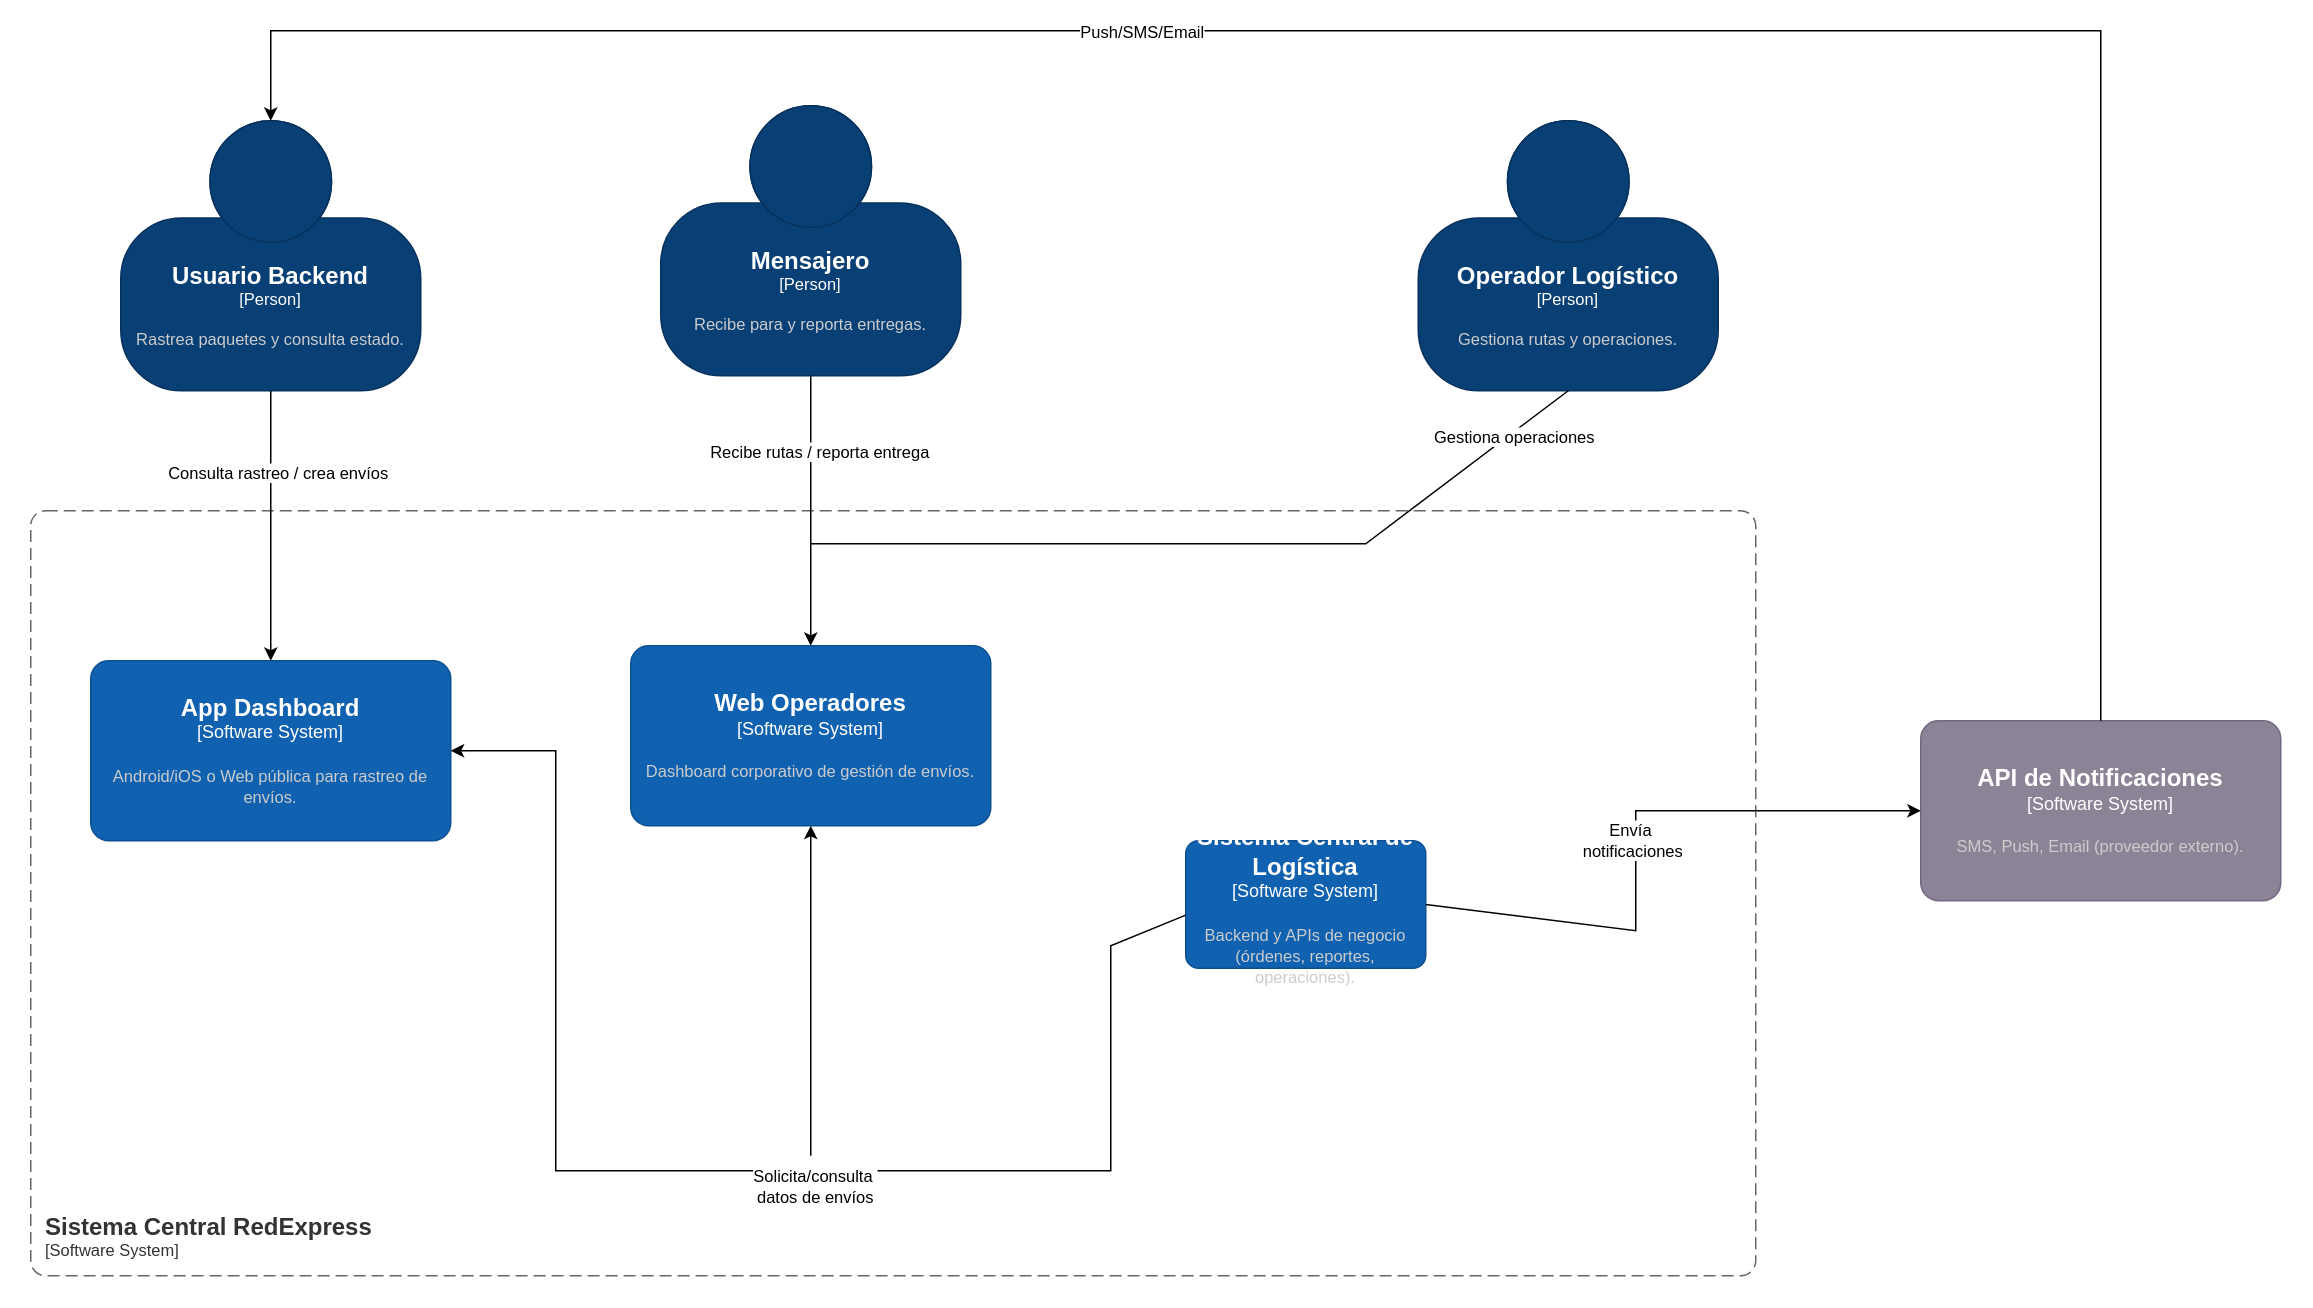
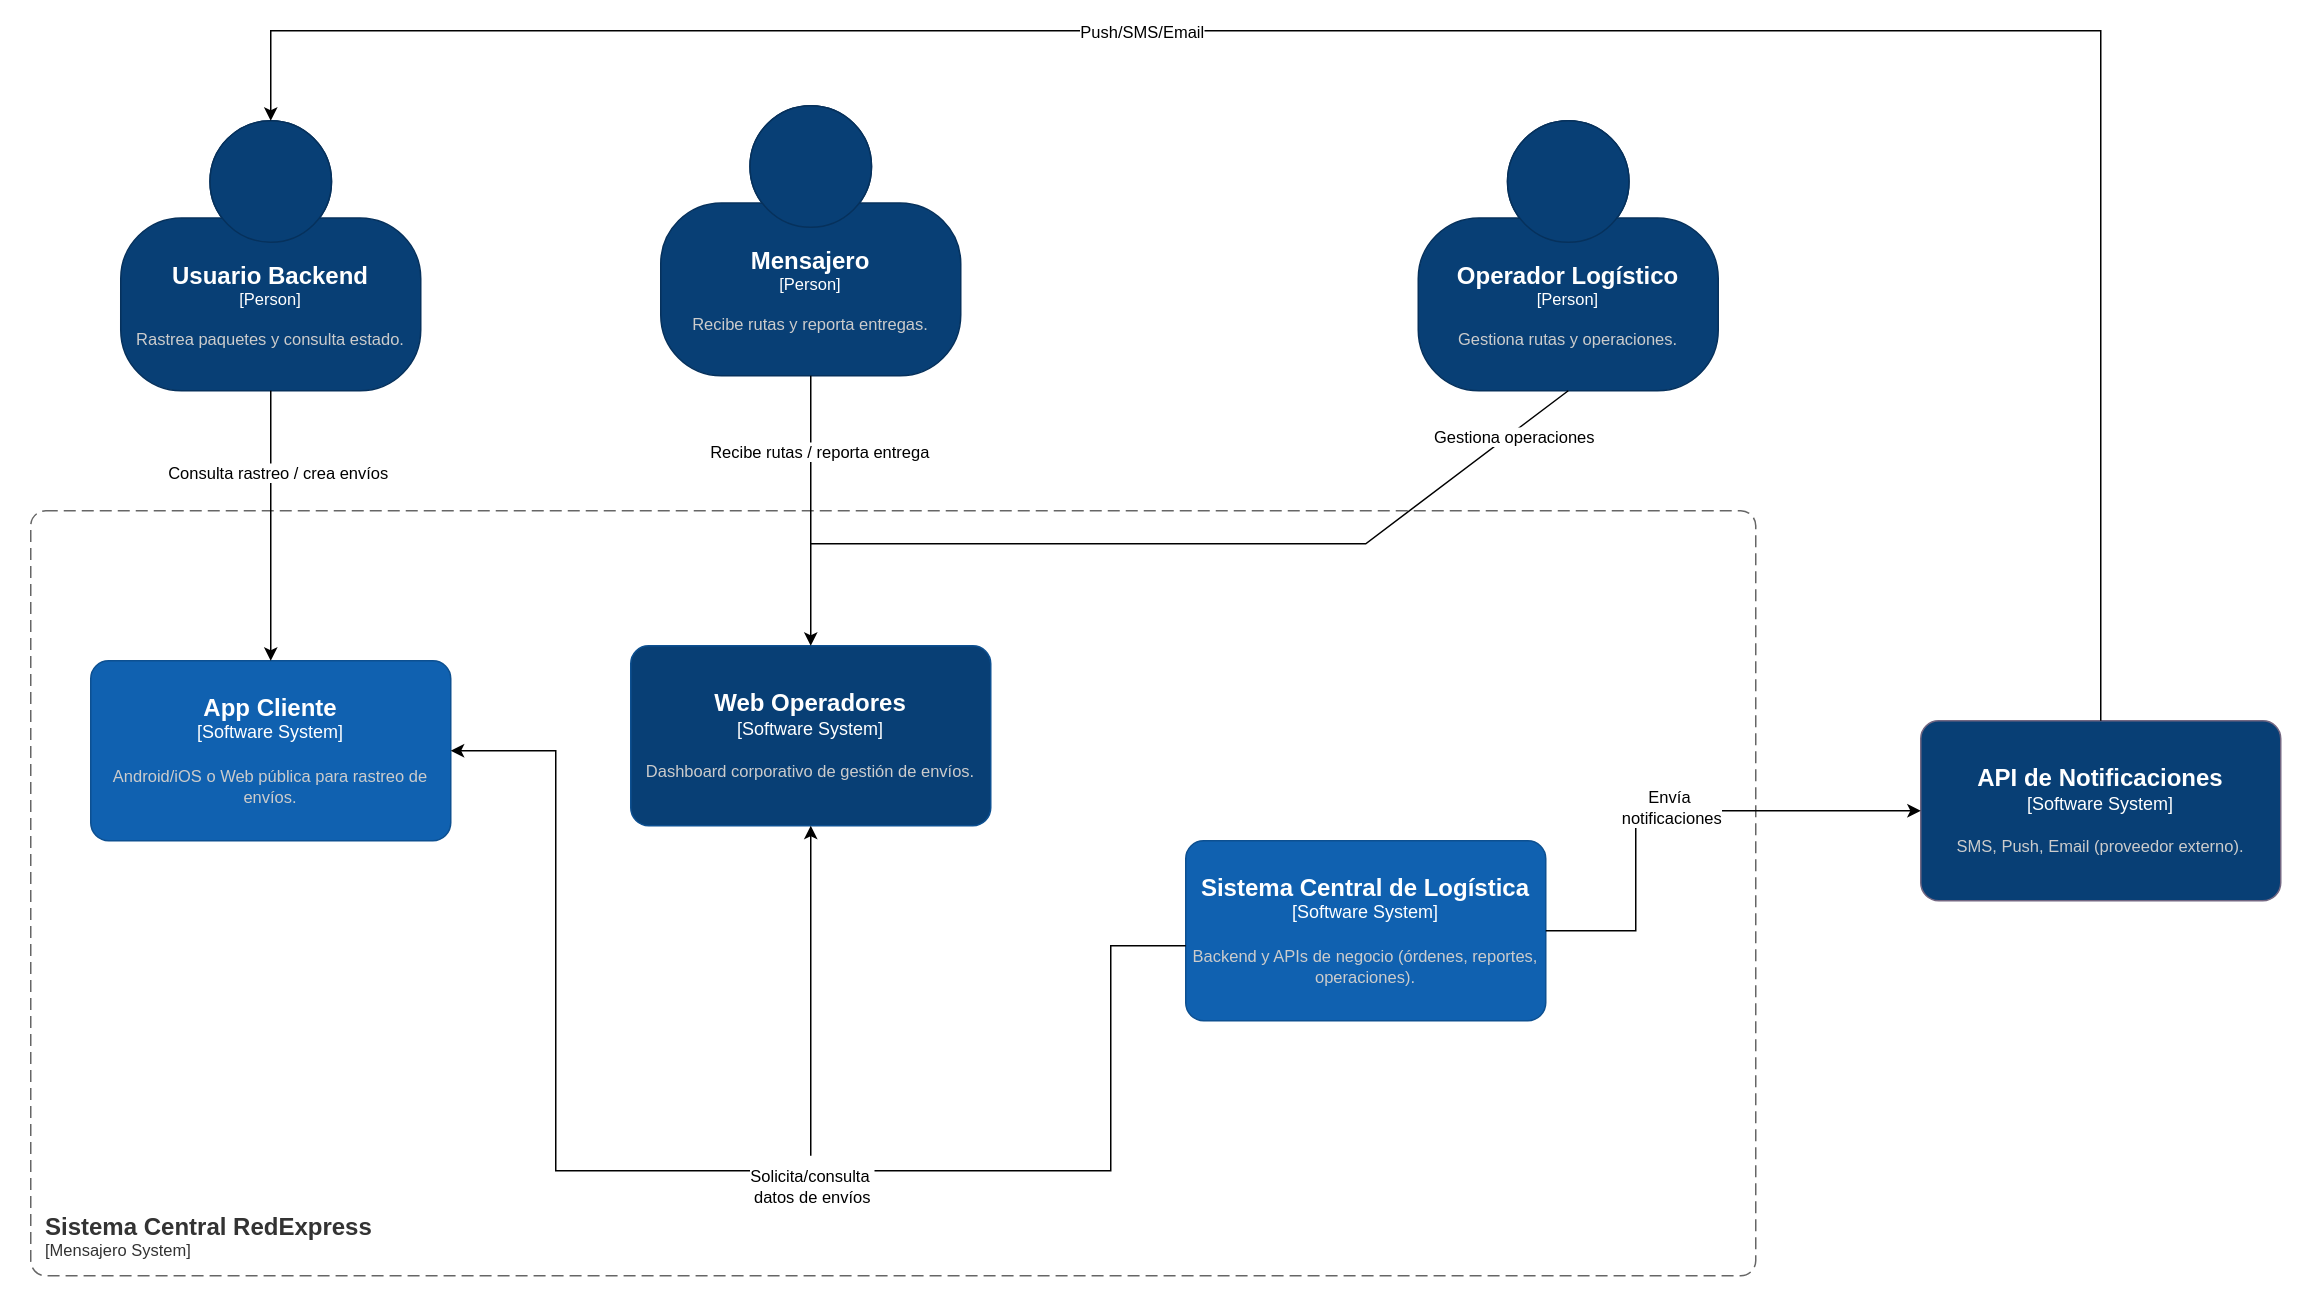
node "Mensajero [Person] Recibe para y reporta entregas.": label "Mensajero [Person] Recibe para y reporta entregas." -> "Mensajero [Person] Recibe rutas y reporta entregas."
node "Web Operadores [Software System] Dashboard corporativo de gestión de envíos.": fillcolor #1061b0 -> #083f75
node "App Dashboard [Software System] Android/iOS o Web pública para rastreo de envíos.": label "App Dashboard [Software System] Android/iOS o Web pública para rastreo de envíos." -> "App Cliente [Software System] Android/iOS o Web pública para rastreo de envíos."
node "API de Notificaciones [Software System] SMS, Push, Email (proveedor externo).": fillcolor #8c8496 -> #083f75
node "Sistema Central de Logística [Software System] Backend y APIs de negocio (órdenes, reportes, operaciones).": size 240x128 -> 360x180
node "Sistema Central RedExpress [Software System]": label "Sistema Central RedExpress [Software System]" -> "Sistema Central RedExpress [Mensajero System]"
